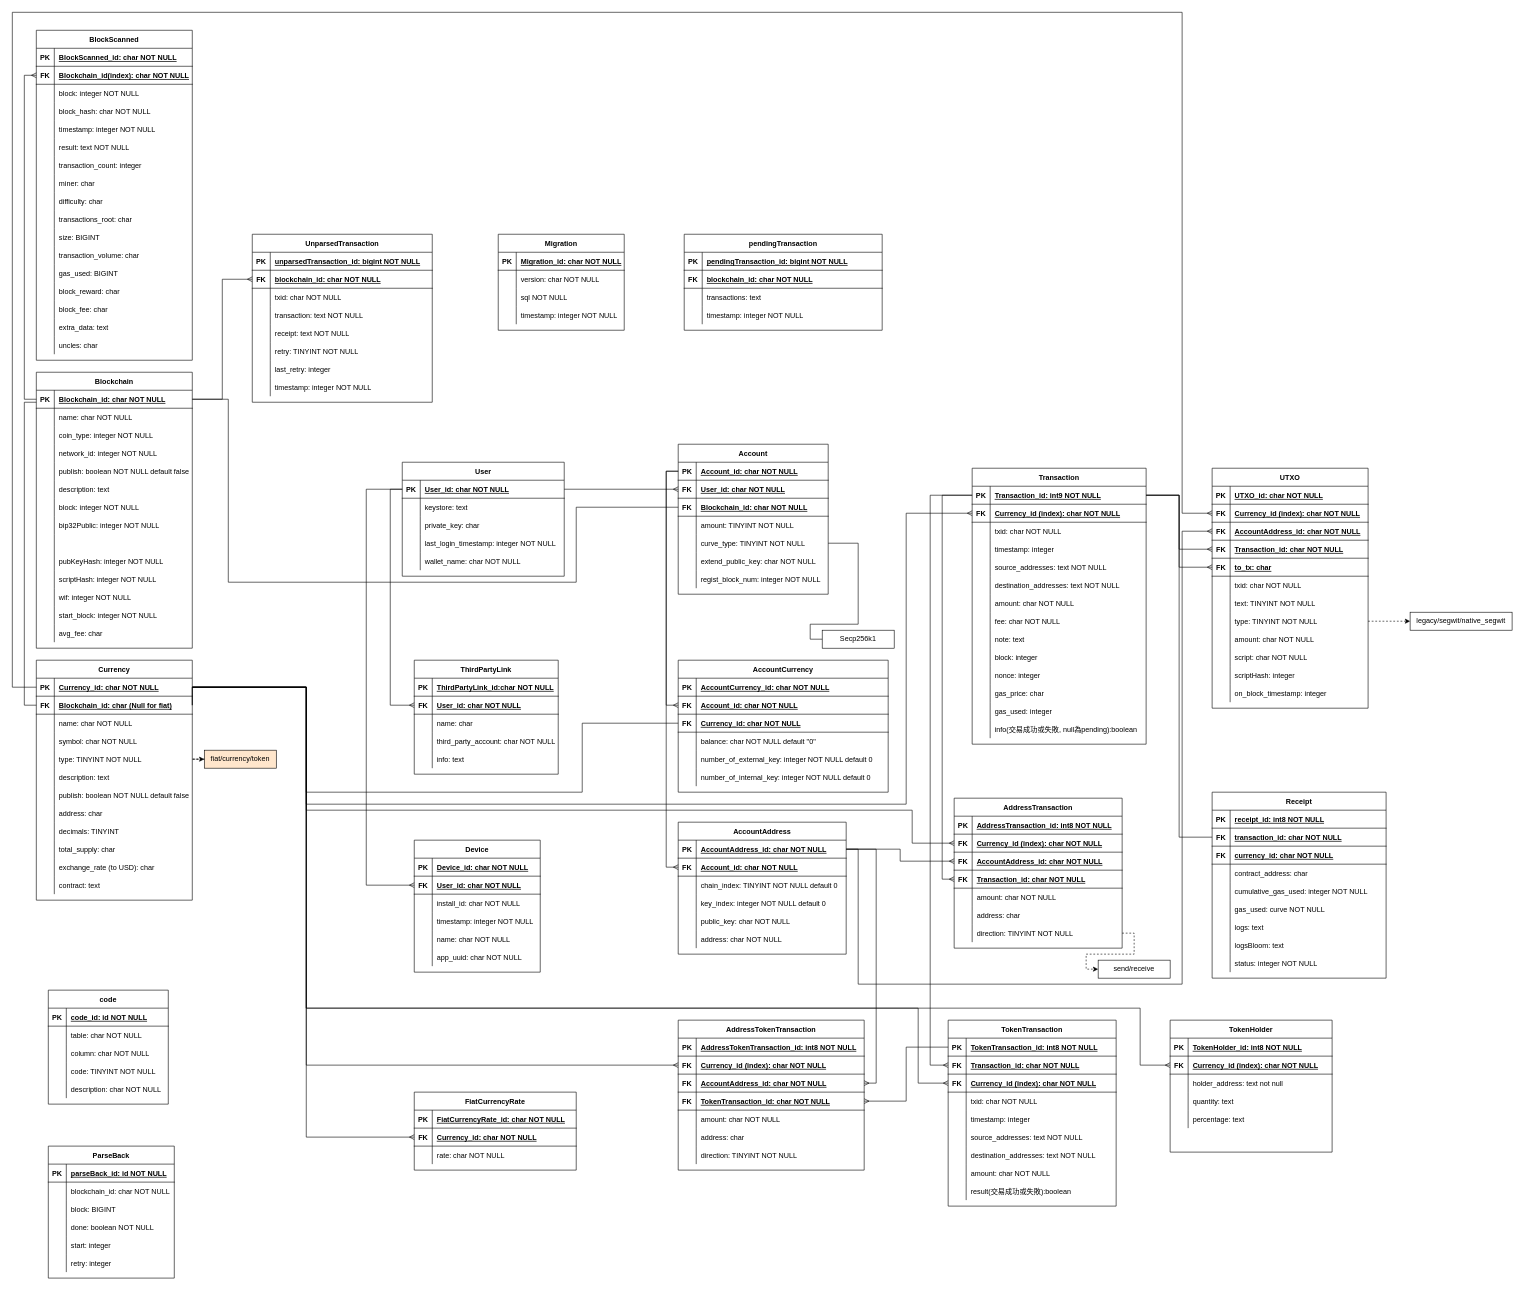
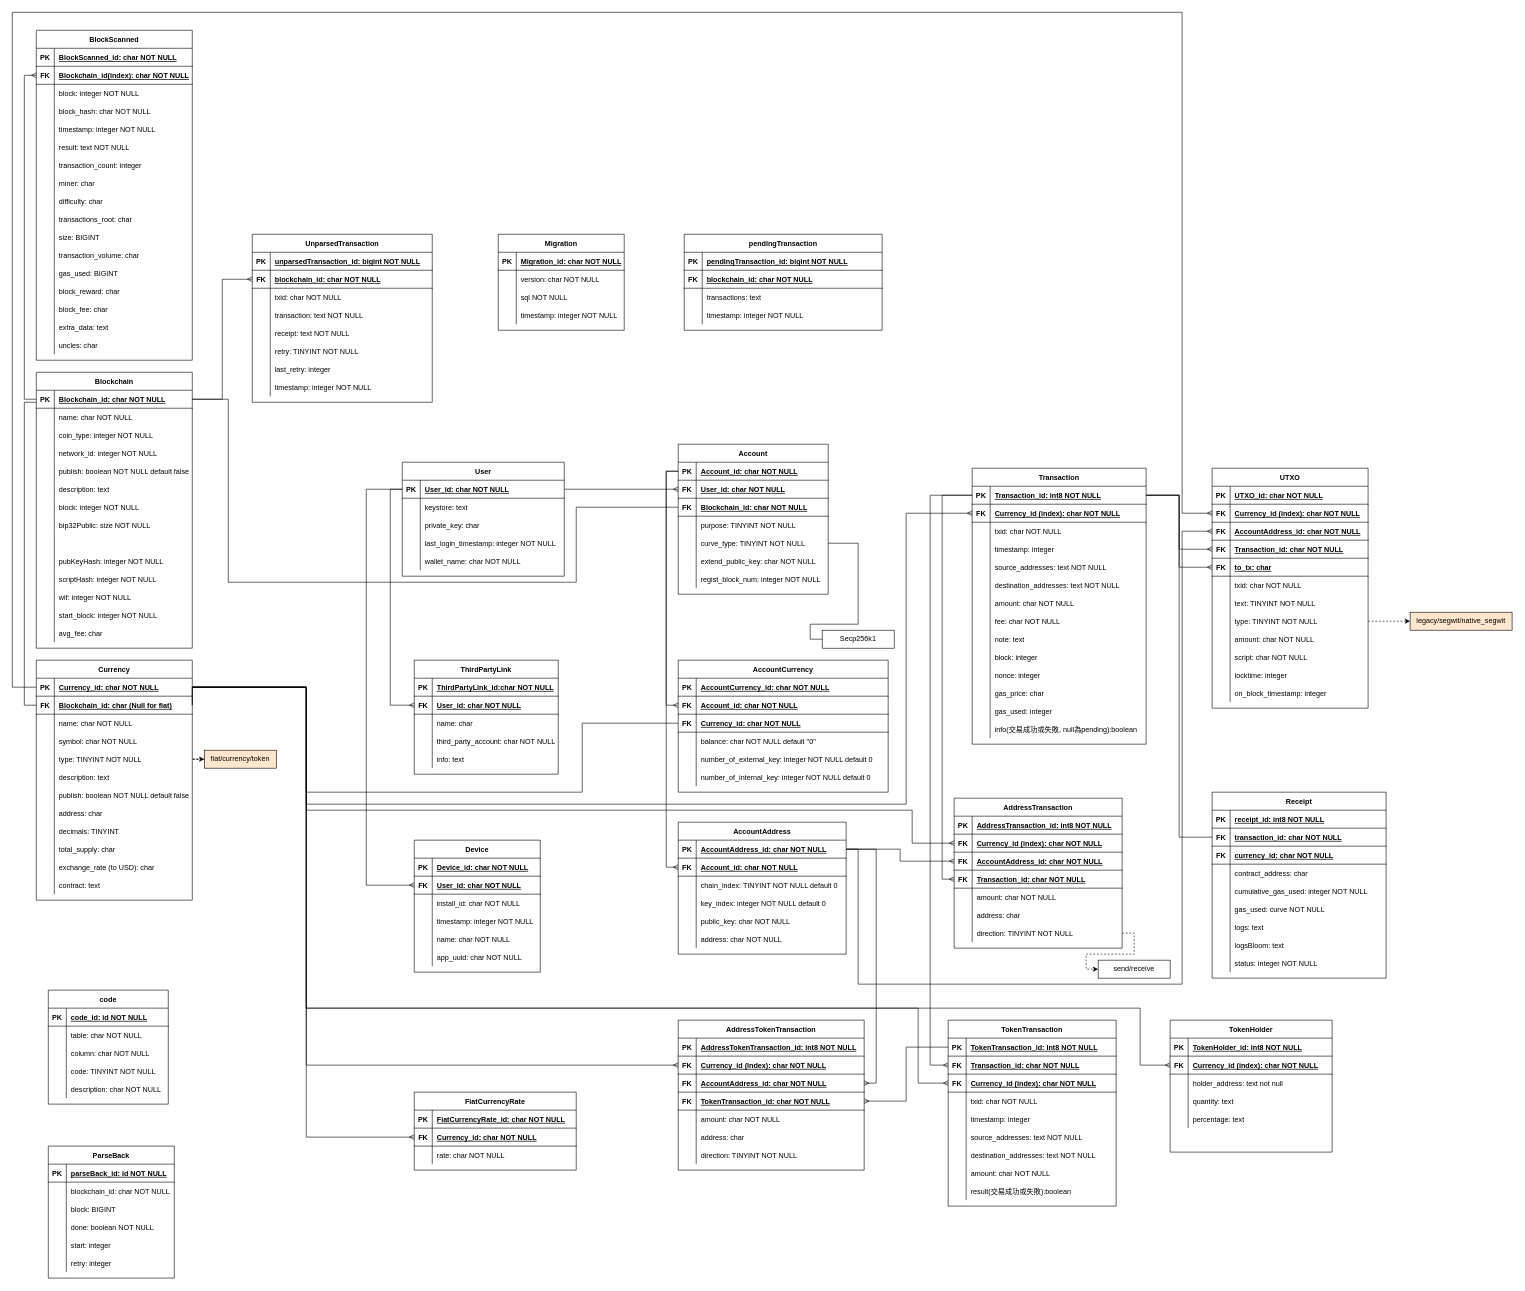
node "Transaction_id: int9 NOT NULL": label "Transaction_id: int9 NOT NULL" -> "Transaction_id: int8 NOT NULL"
node "bip32Public: integer NOT NULL": label "bip32Public: integer NOT NULL" -> "bip32Public: size NOT NULL"
node "amount: TINYINT NOT NULL": label "amount: TINYINT NOT NULL" -> "purpose: TINYINT NOT NULL"
node "legacy/segwit/native_segwit": fillcolor #ffffff -> #ffe6cc
node "scriptHash: integer": label "scriptHash: integer" -> "locktime: integer"
